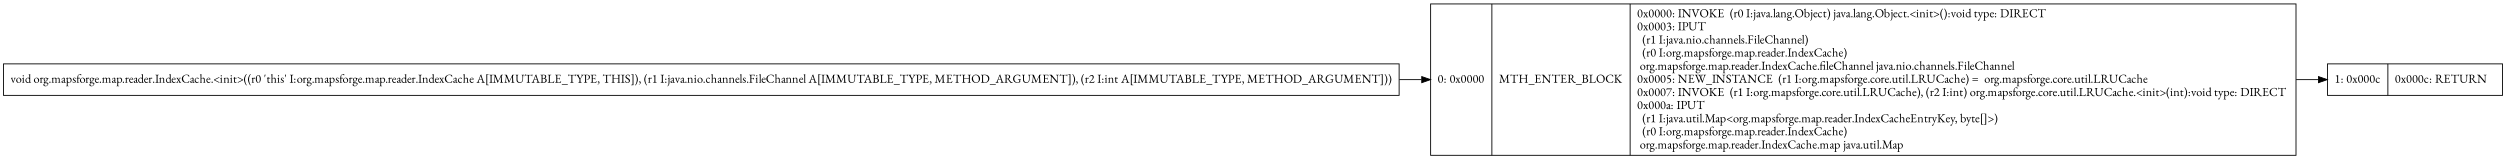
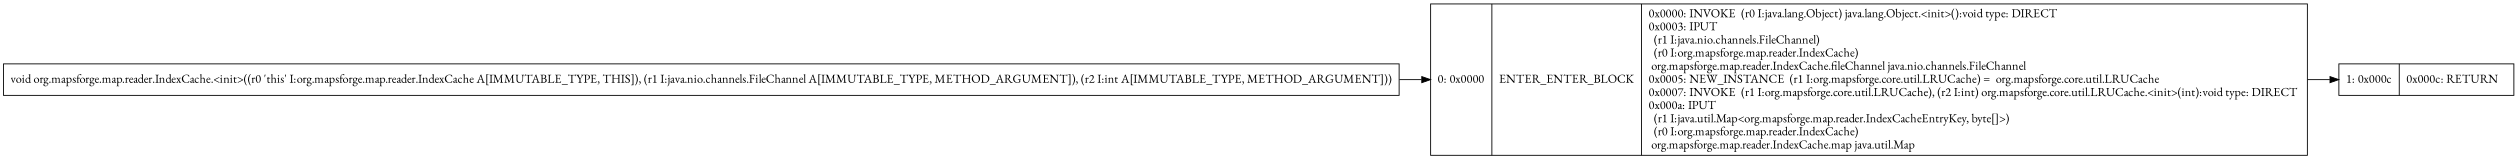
node "0: 0x0000": text "MTH_ENTER_BLOCK" -> "ENTER_ENTER_BLOCK"
